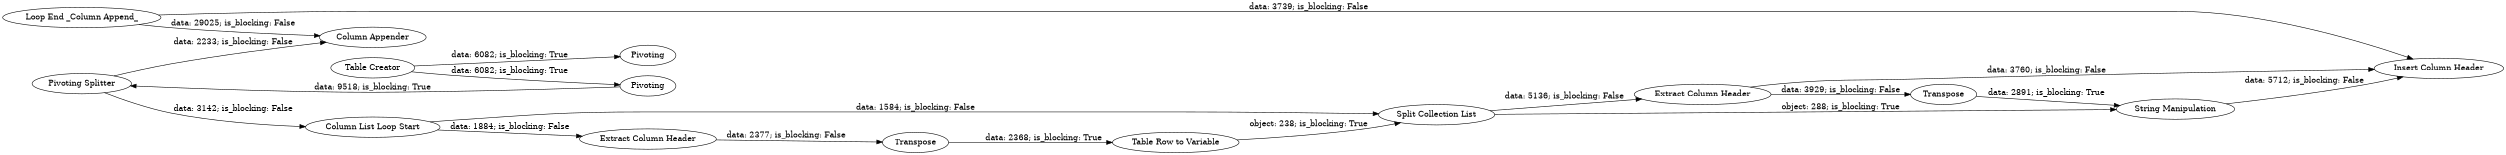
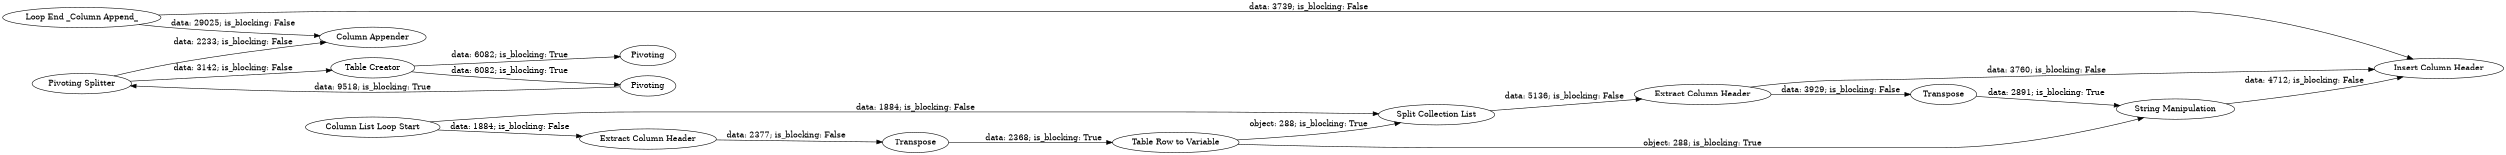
edge "String Manipulation" -> "Insert Column Header": label "data: 5712; is_blocking: False" -> "data: 4712; is_blocking: False"
edge "Column List Loop Start" -> "Split Collection List": label "data: 1584; is_blocking: False" -> "data: 1884; is_blocking: False"
edge "Split Collection List" -> "String Manipulation": now "Table Row to Variable" -> "String Manipulation"
edge "Pivoting Splitter" -> "Column List Loop Start": now "Pivoting Splitter" -> "Table Creator"
edge "Table Row to Variable" -> "Split Collection List": label "object: 238; is_blocking: True" -> "object: 288; is_blocking: True"
